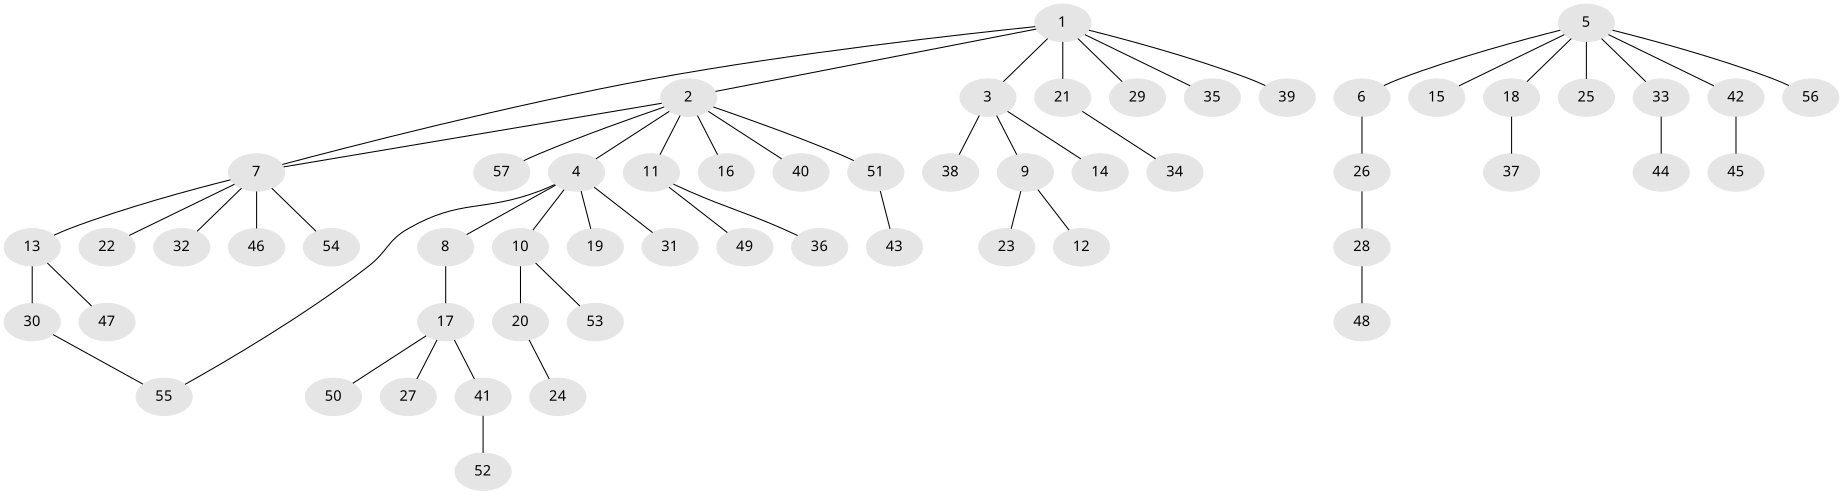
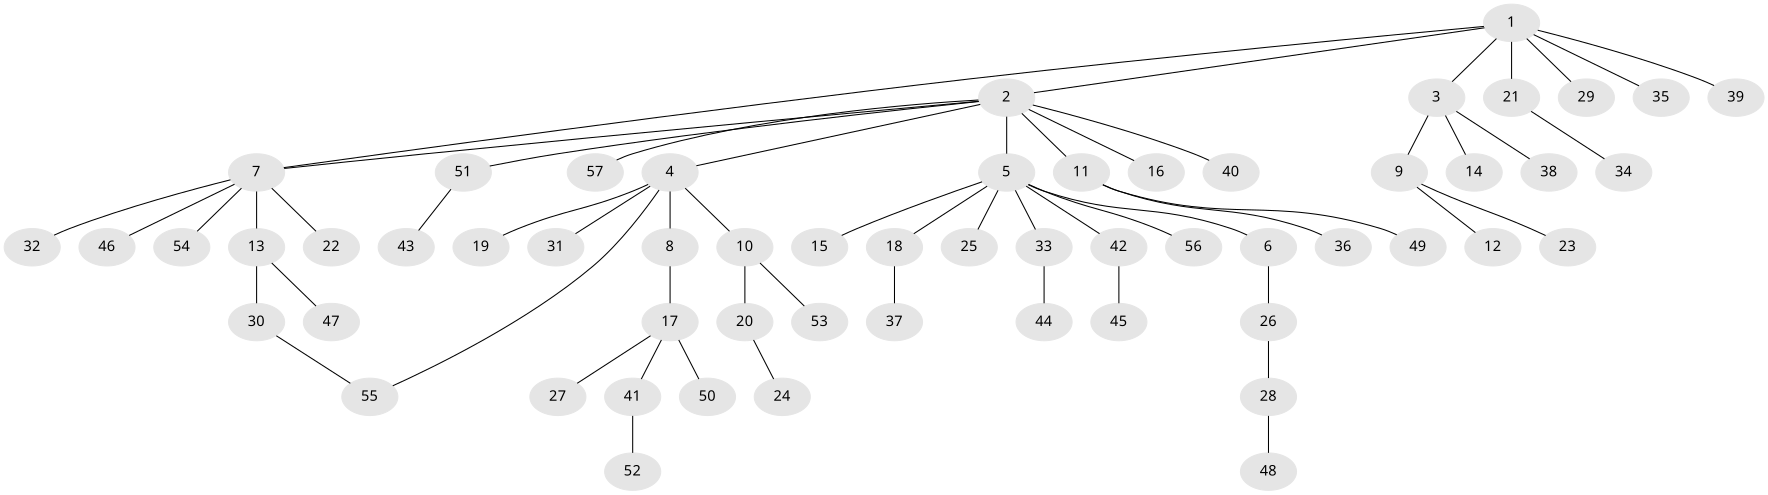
edge "2" -- "5": added
